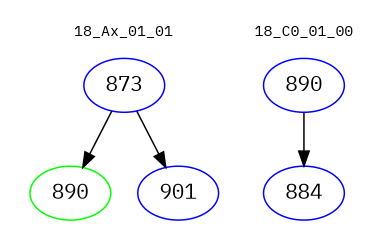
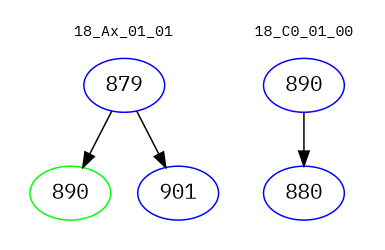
node "873": label "873" -> "879"
node "884": label "884" -> "880"
